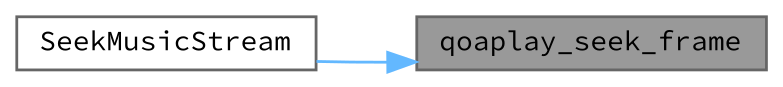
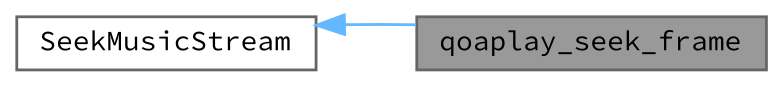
edge "SeekMusicStream" -> "qoaplay_seek_frame": reversed
